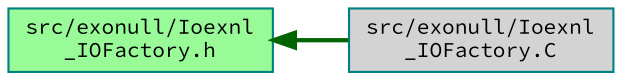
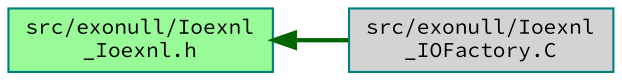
node "src/exonull/Ioexnl _IOFactory.h": label "src/exonull/Ioexnl _IOFactory.h" -> "src/exonull/Ioexnl _Ioexnl.h"
